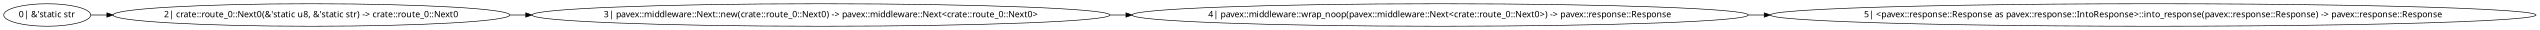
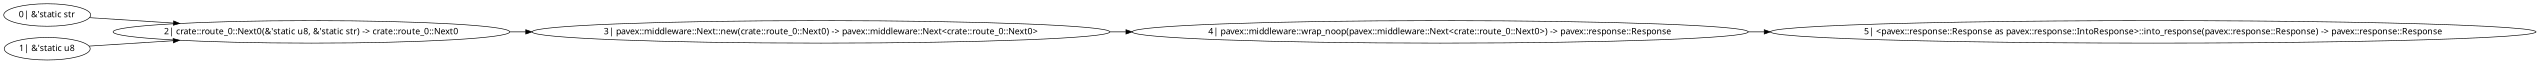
node "1| &'static u8": added
